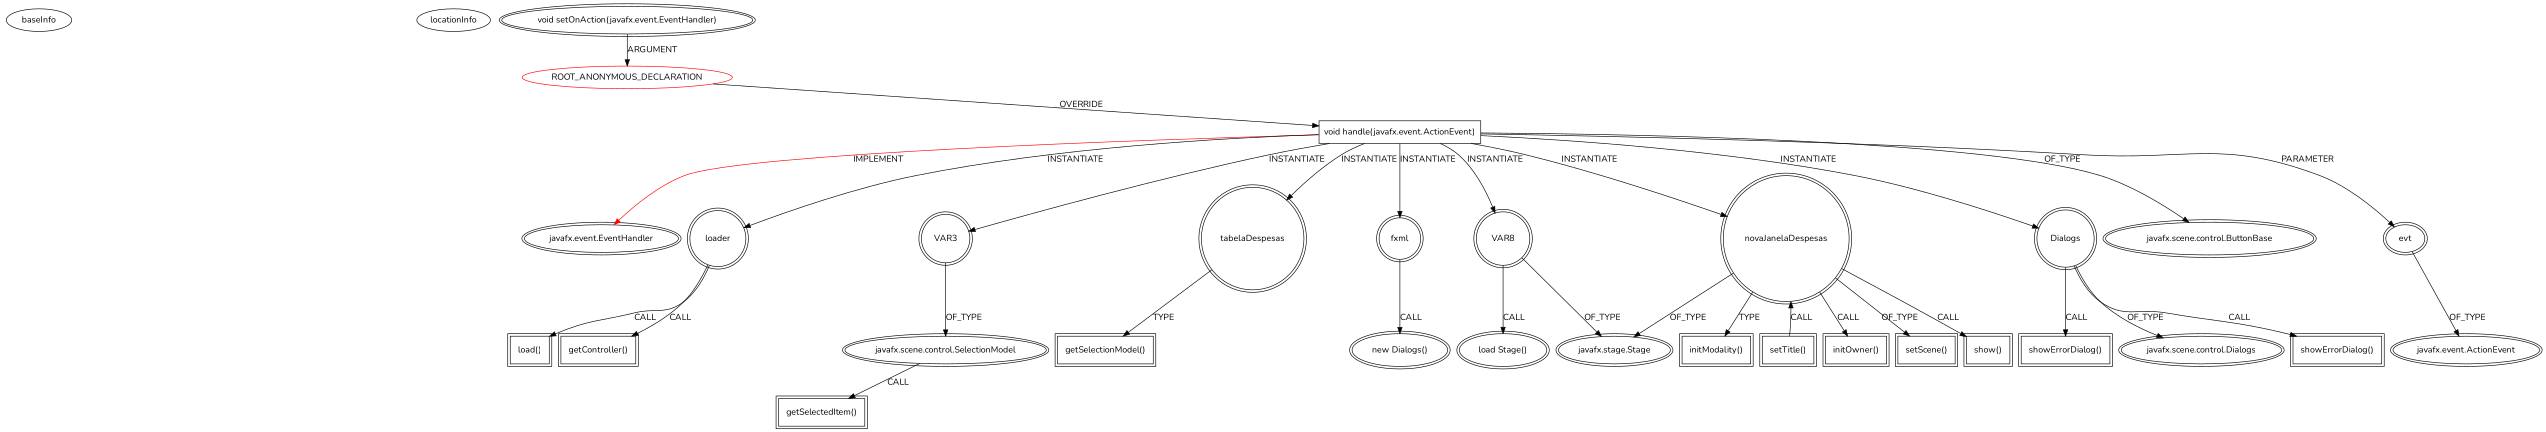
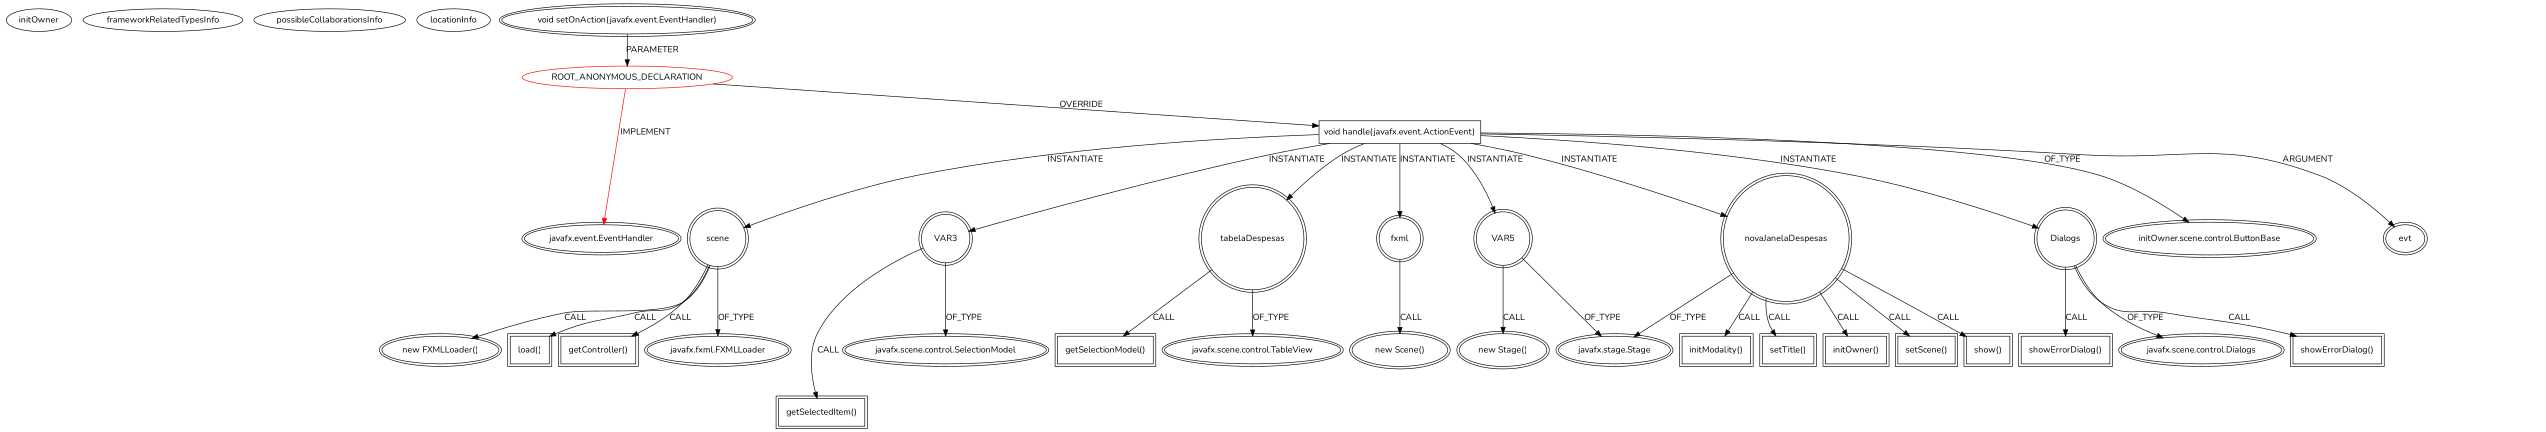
node "baseInfo": label "baseInfo" -> "initOwner"
node "frameworkRelatedTypesInfo": added
node "possibleCollaborationsInfo": added
edge "void setOnAction(javafx.event.EventHandler)" -> "ROOT_ANONYMOUS_DECLARATION": label "ARGUMENT" -> "PARAMETER"
edge "void handle(javafx.event.ActionEvent)" -> "javafx.event.EventHandler": now "ROOT_ANONYMOUS_DECLARATION" -> "javafx.event.EventHandler"
edge "void handle(javafx.event.ActionEvent)" -> "evt": label "PARAMETER" -> "ARGUMENT"
node "loader": label "loader" -> "scene"
node "VAR8": label "VAR8" -> "VAR5"
node "javafx.scene.control.ButtonBase": label "javafx.scene.control.ButtonBase" -> "initOwner.scene.control.ButtonBase"
edge "tabelaDespesas" -> "getSelectionModel()": label "TYPE" -> "CALL"
edge "novaJanelaDespesas" -> "initModality()": label "TYPE" -> "CALL"
edge "novaJanelaDespesas" -> "setScene()": label "OF_TYPE" -> "CALL"
edge "setTitle()" -> "novaJanelaDespesas": reversed
node "new FXMLLoader()": added
node "javafx.fxml.FXMLLoader": added
node "javafx.scene.control.TableView": added
node "new Dialogs()": label "new Dialogs()" -> "new Scene()"
node "load Stage()": label "load Stage()" -> "new Stage()"
node "javafx.event.ActionEvent": removed
edge "javafx.scene.control.SelectionModel" -> "getSelectedItem()": now "VAR3" -> "getSelectedItem()"
